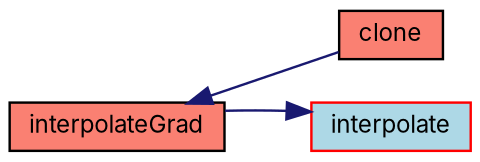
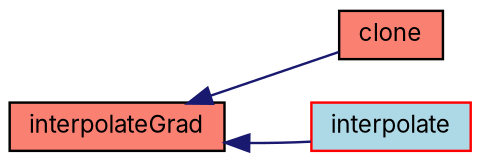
edge "interpolateGrad" -> "interpolate": reversed
